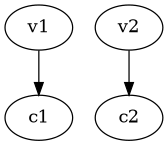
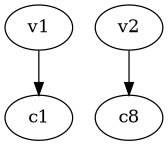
node "c2": label "c2" -> "c8"
